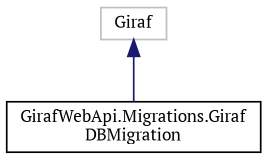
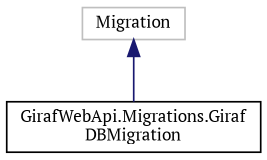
node "Giraf": label "Giraf" -> "Migration"
